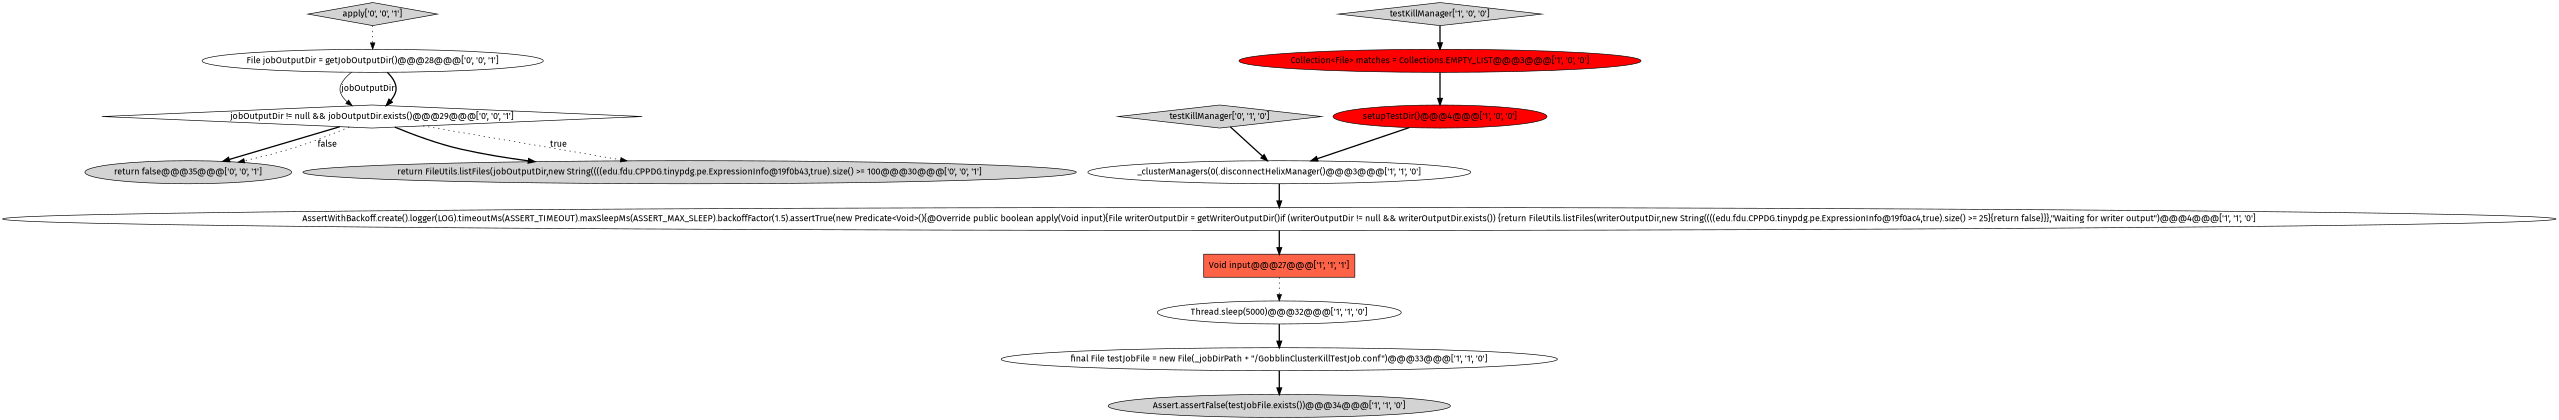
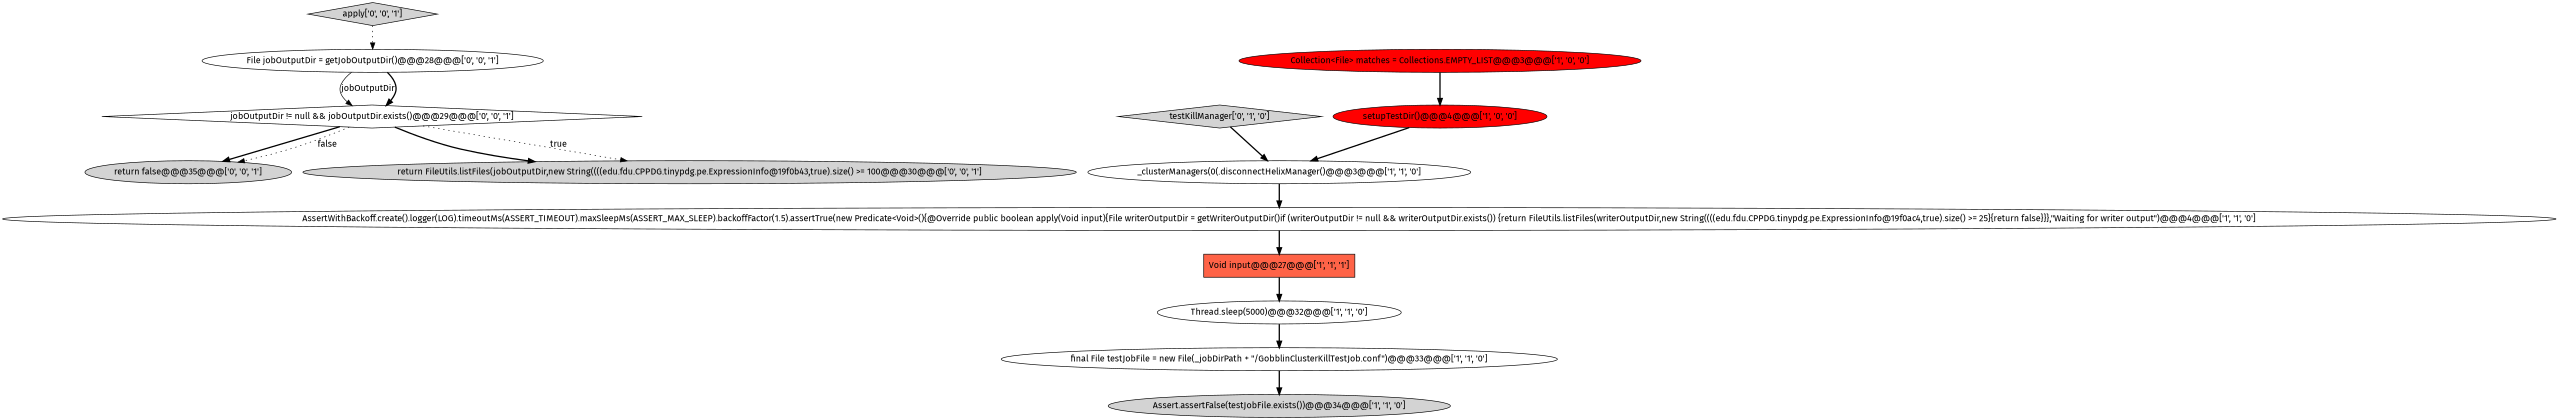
node "testKillManager['1', '0', '0']": removed
edge "Void input@@@27@@@['1', '1', '1']" -> "Thread.sleep(5000)@@@32@@@['1', '1', '0']": style dotted -> bold
